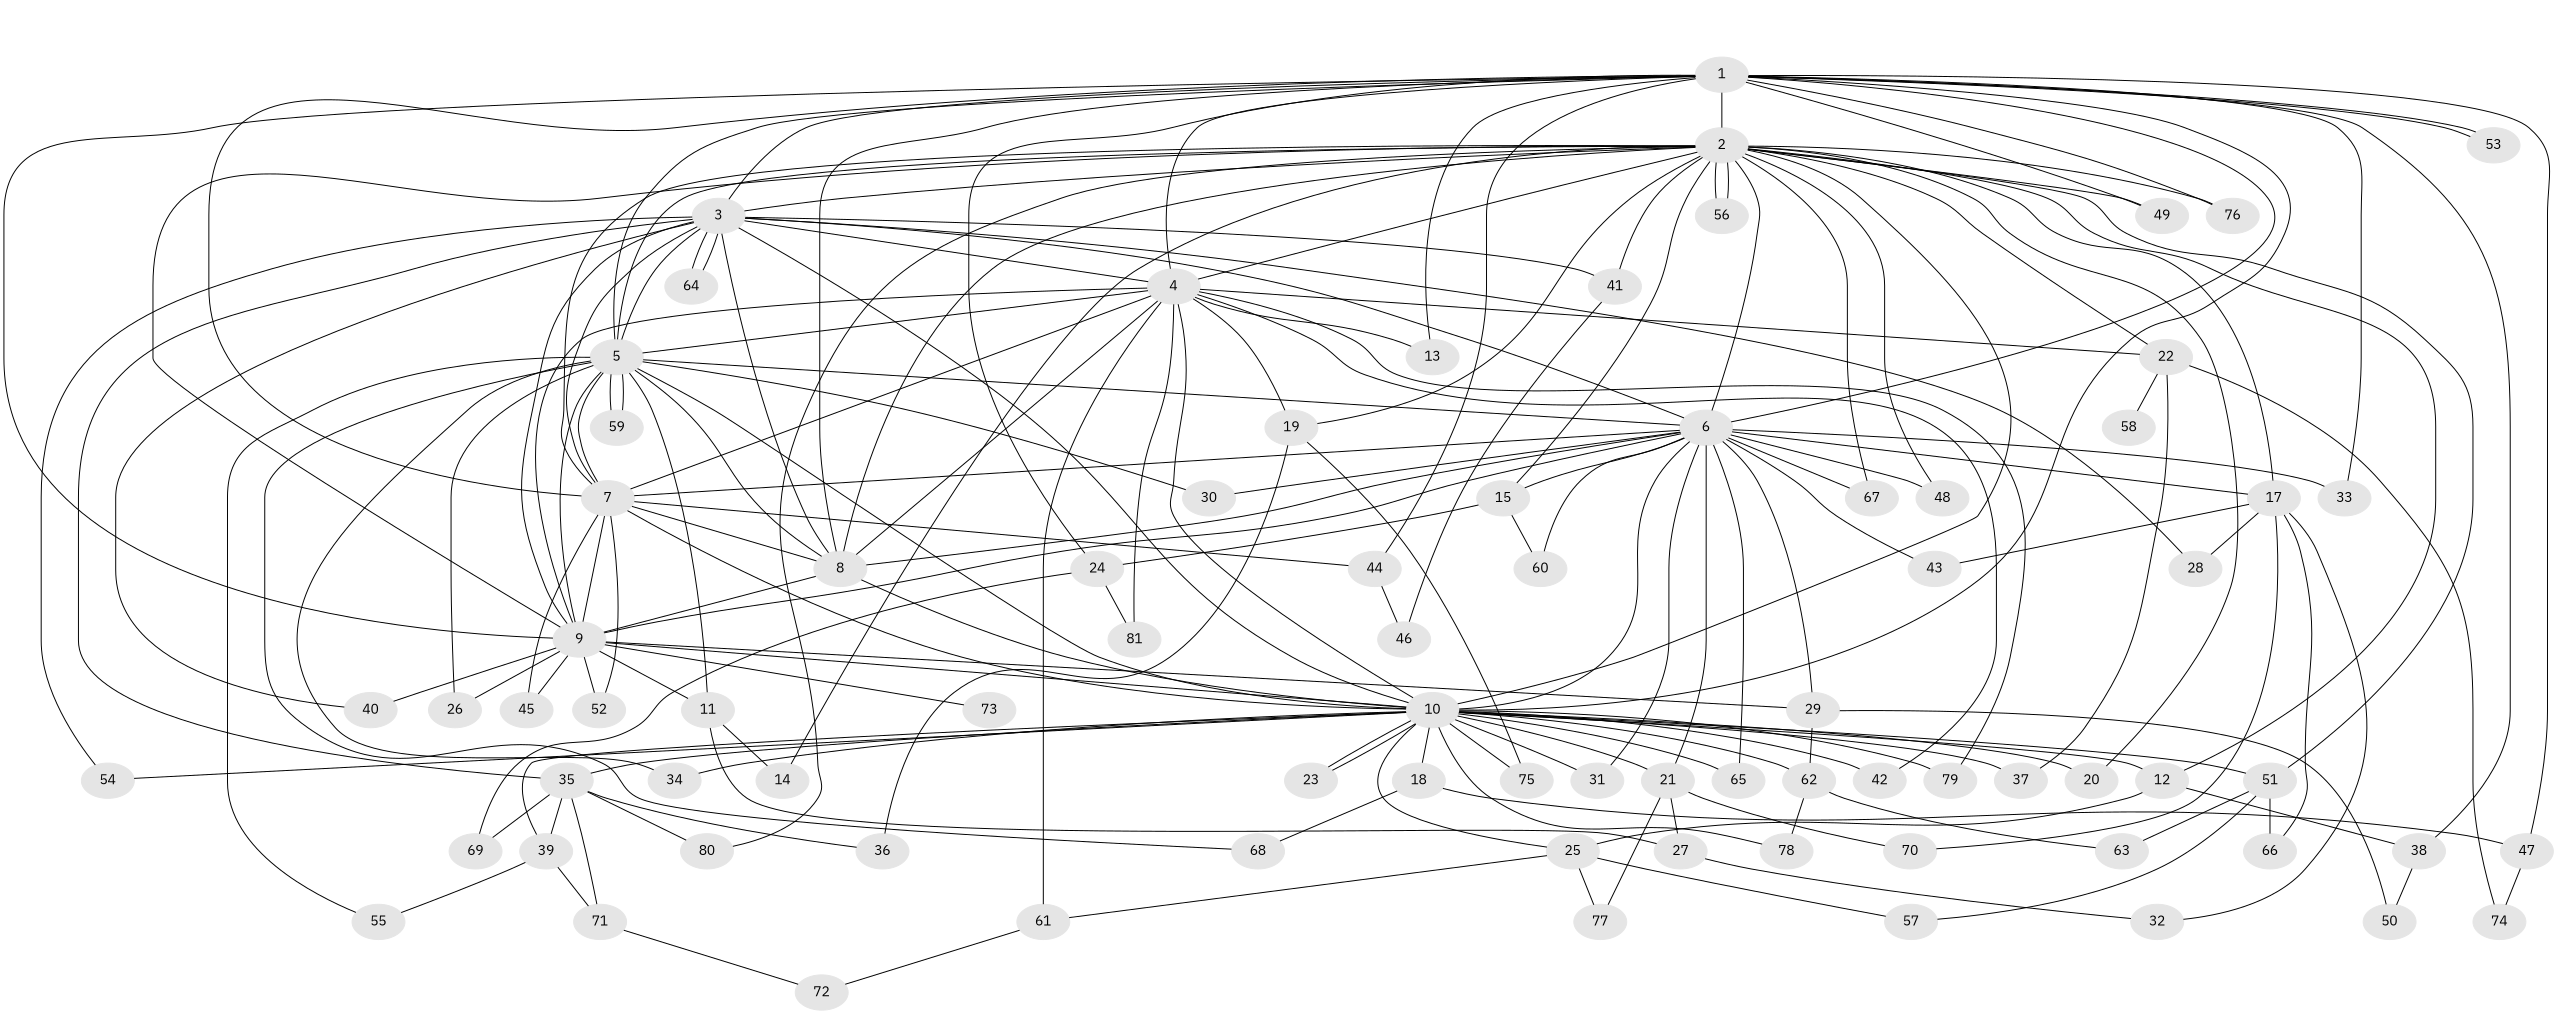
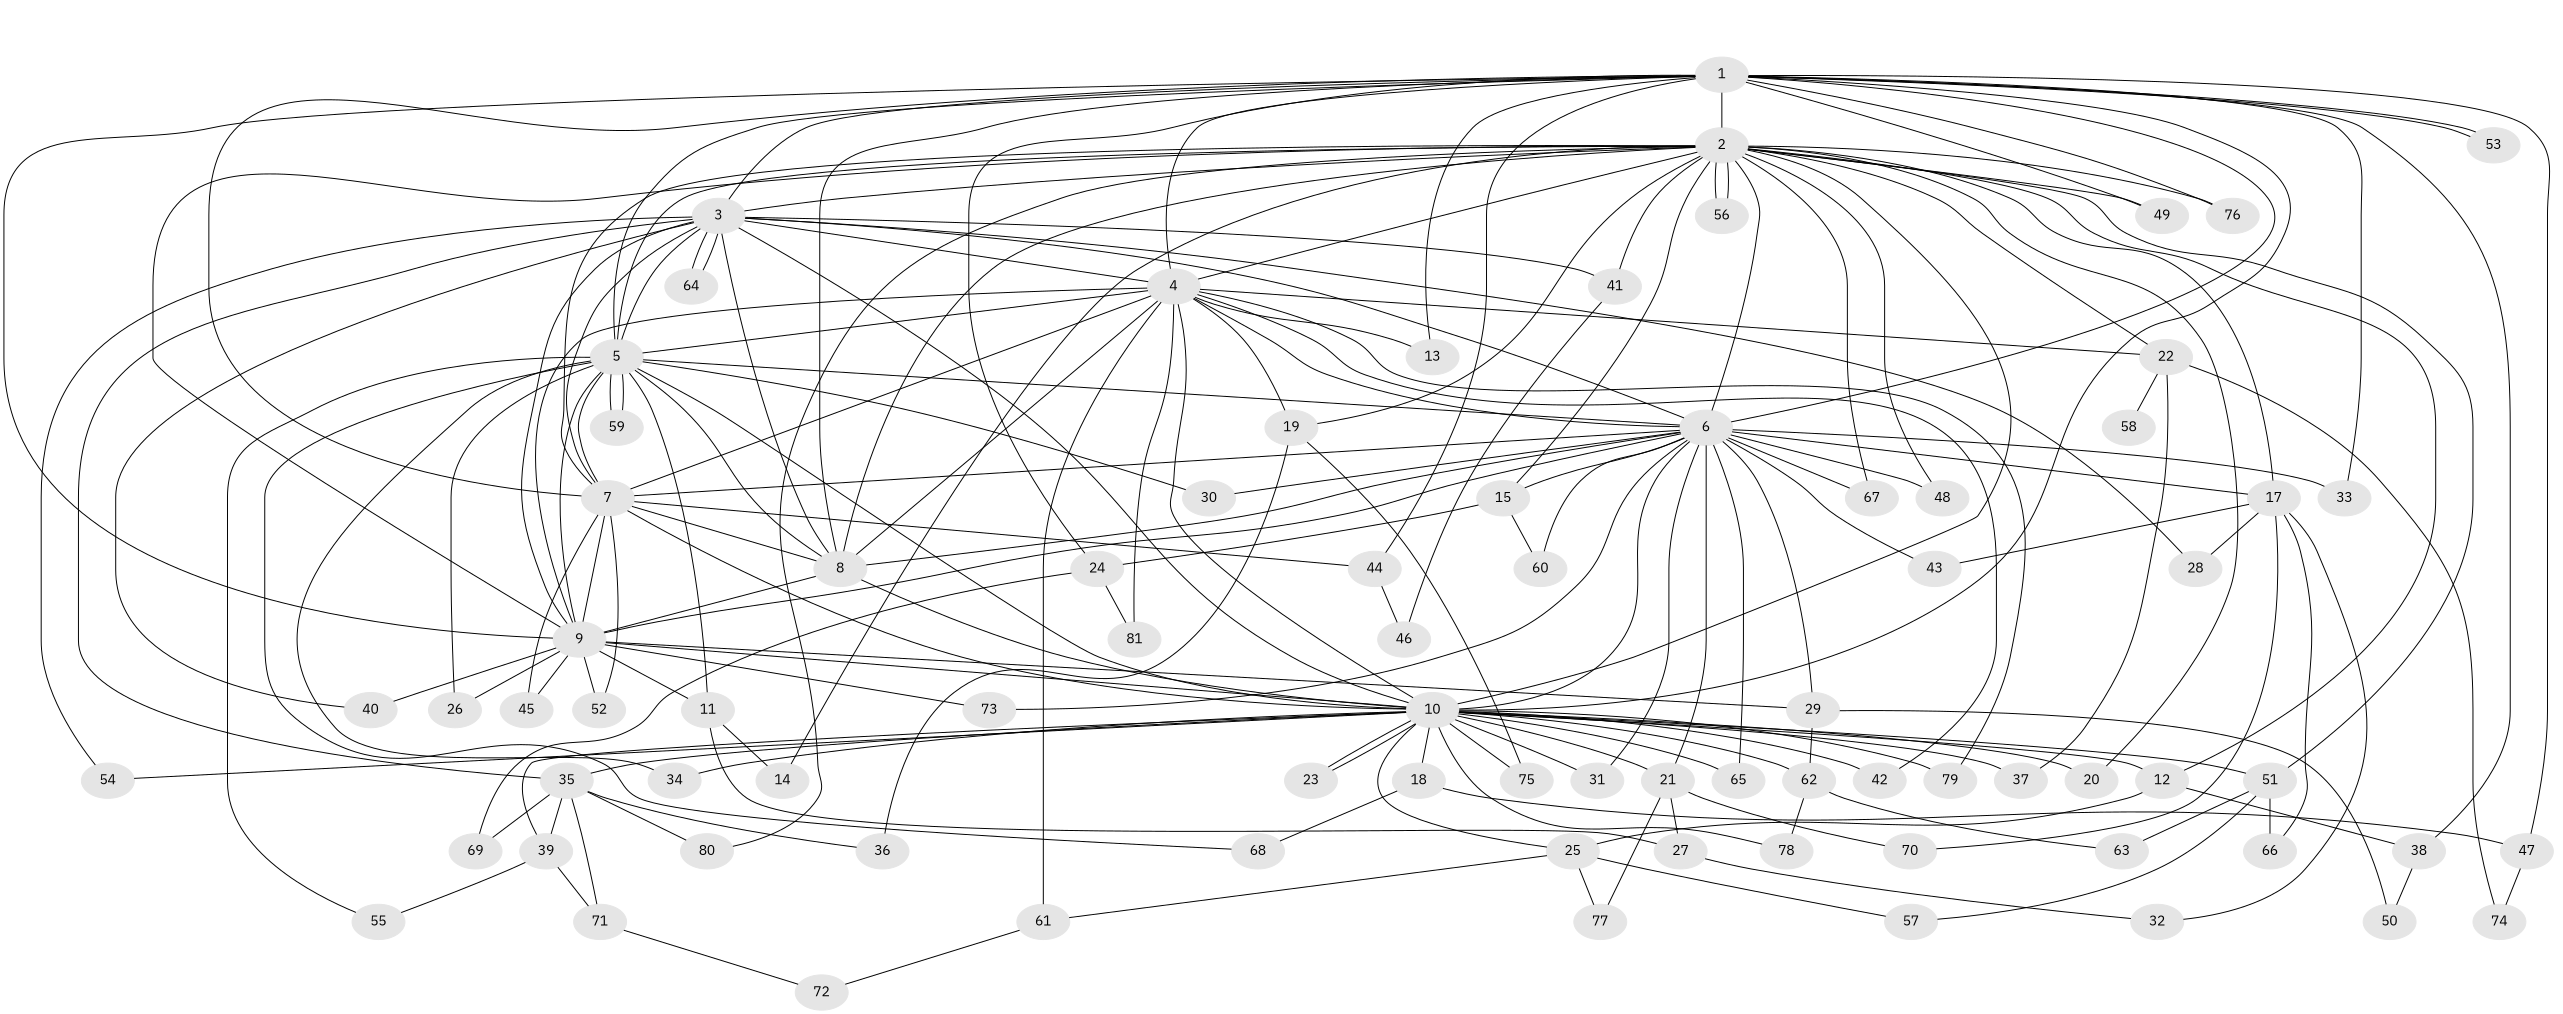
edge "4" -- "6": added
edge "6" -- "73": added
